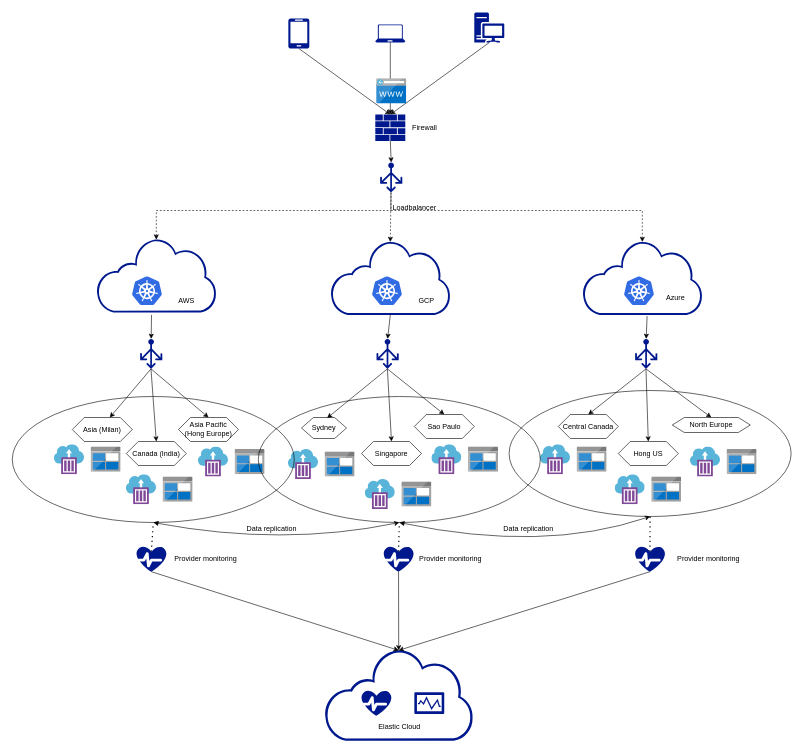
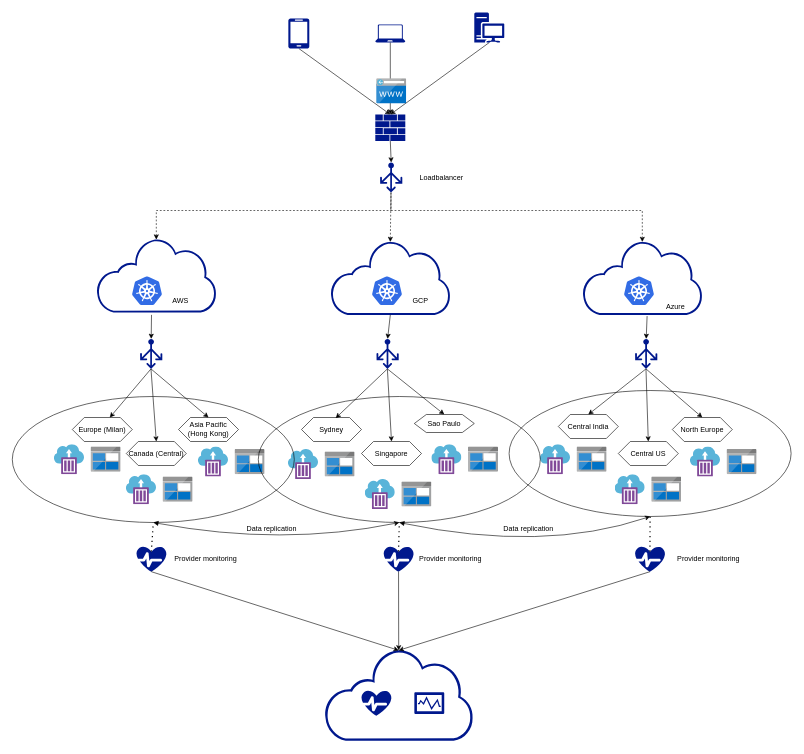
node "Firewall": removed
node "Loadbalancer": moved (414, 207) -> (441, 177)
node "Azure": moved (675, 297) -> (675, 306)
node "AWS": moved (186, 300) -> (180, 300)
node "GCP": moved (426, 300) -> (420, 300)
node "North Europe": size 78x15 -> 60x24
node "Sao Paulo": size 60x24 -> 60x18
node "Central Canada": label "Central Canada" -> "Central India"
node "Sydney": size 45x21 -> 60x24
node "Asia (Milan)": label "Asia (Milan)" -> "Europe (Milan)"
node "Asia Pacific (Hong Europe)": label "Asia Pacific (Hong Europe)" -> "Asia Pacific (Hong Kong)"
node "Canada (India)": label "Canada (India)" -> "Canada (Central)"
node "Hong US": label "Hong US" -> "Central US"
node "Elastic Cloud": removed
